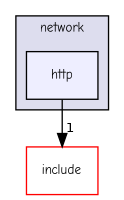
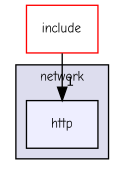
edge "http" -> "include": reversed
